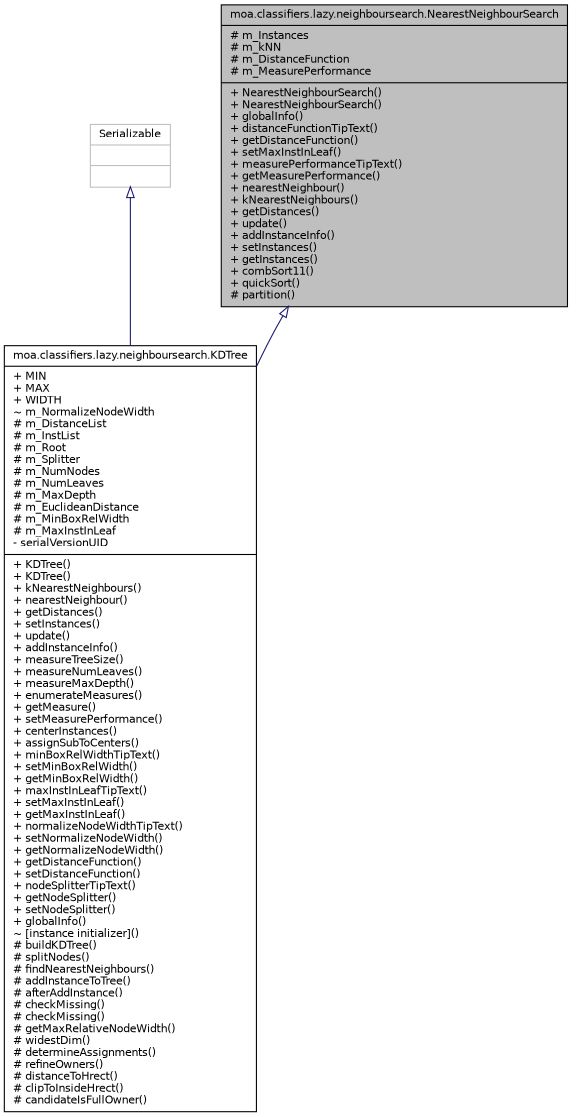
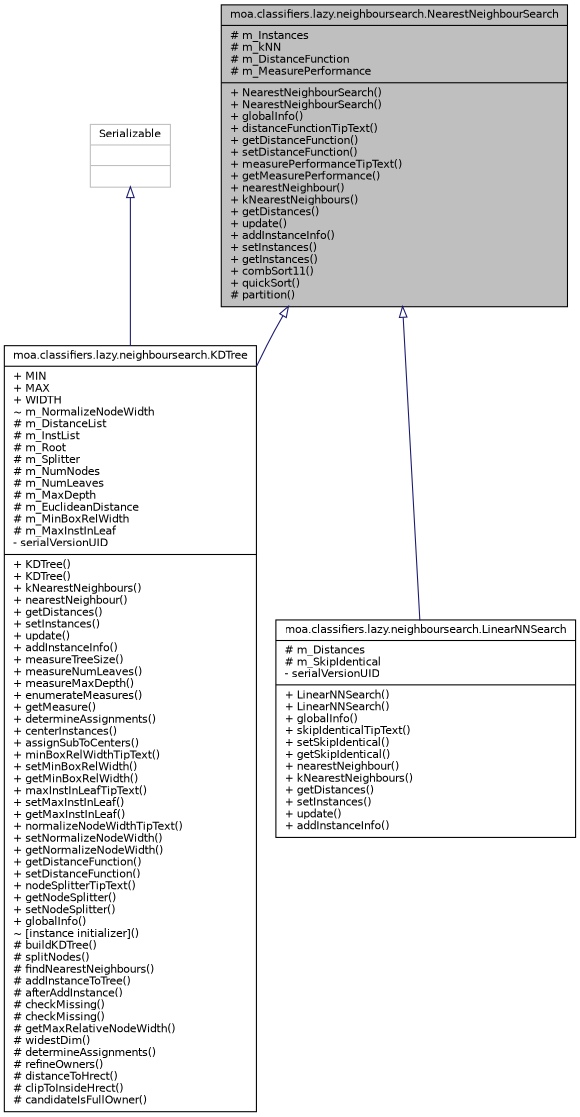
node "moa.classifiers.lazy.neighboursearch.NearestNeighbourSearch": text "+ setMaxInstInLeaf()" -> "+ setDistanceFunction()"
node "moa.classifiers.lazy.neighboursearch.KDTree": text "+ setMeasurePerformance()" -> "+ determineAssignments()"
node "moa.classifiers.lazy.neighboursearch.LinearNNSearch": added
